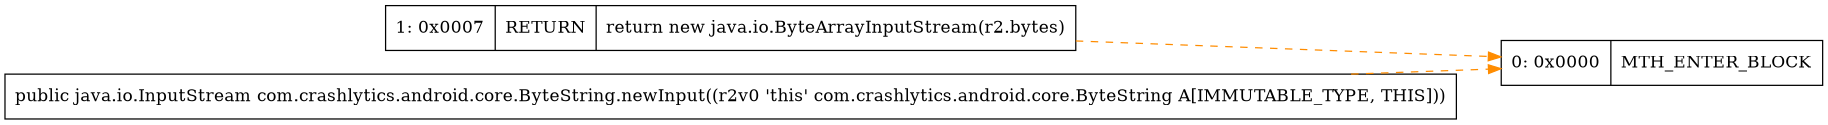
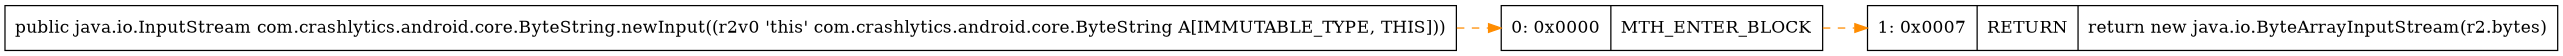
edge "1: 0x0007" -> "0: 0x0000": reversed
